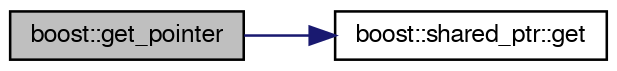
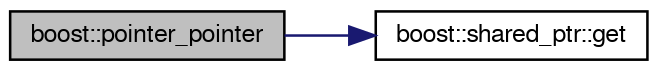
node "boost::get_pointer": label "boost::get_pointer" -> "boost::pointer_pointer"
